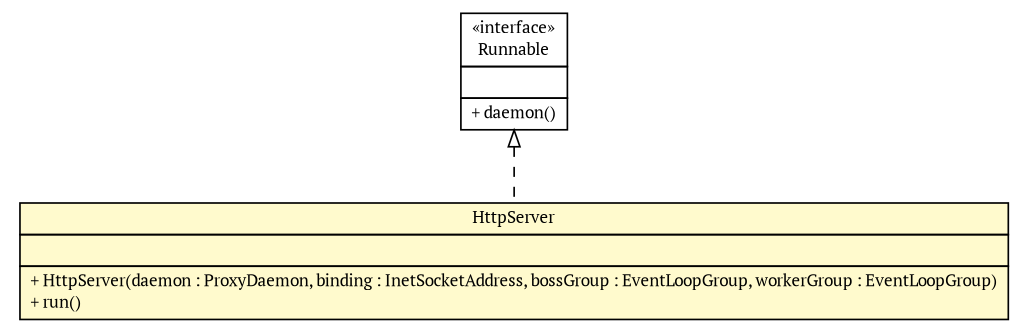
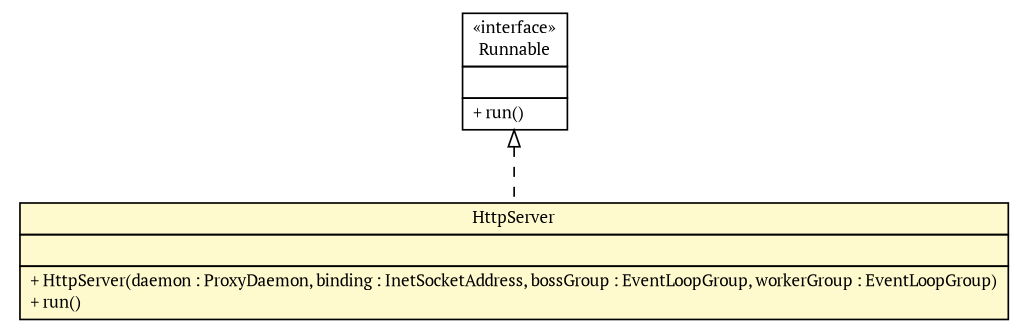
node "Runnable": text "+ daemon()" -> "+ run()"
